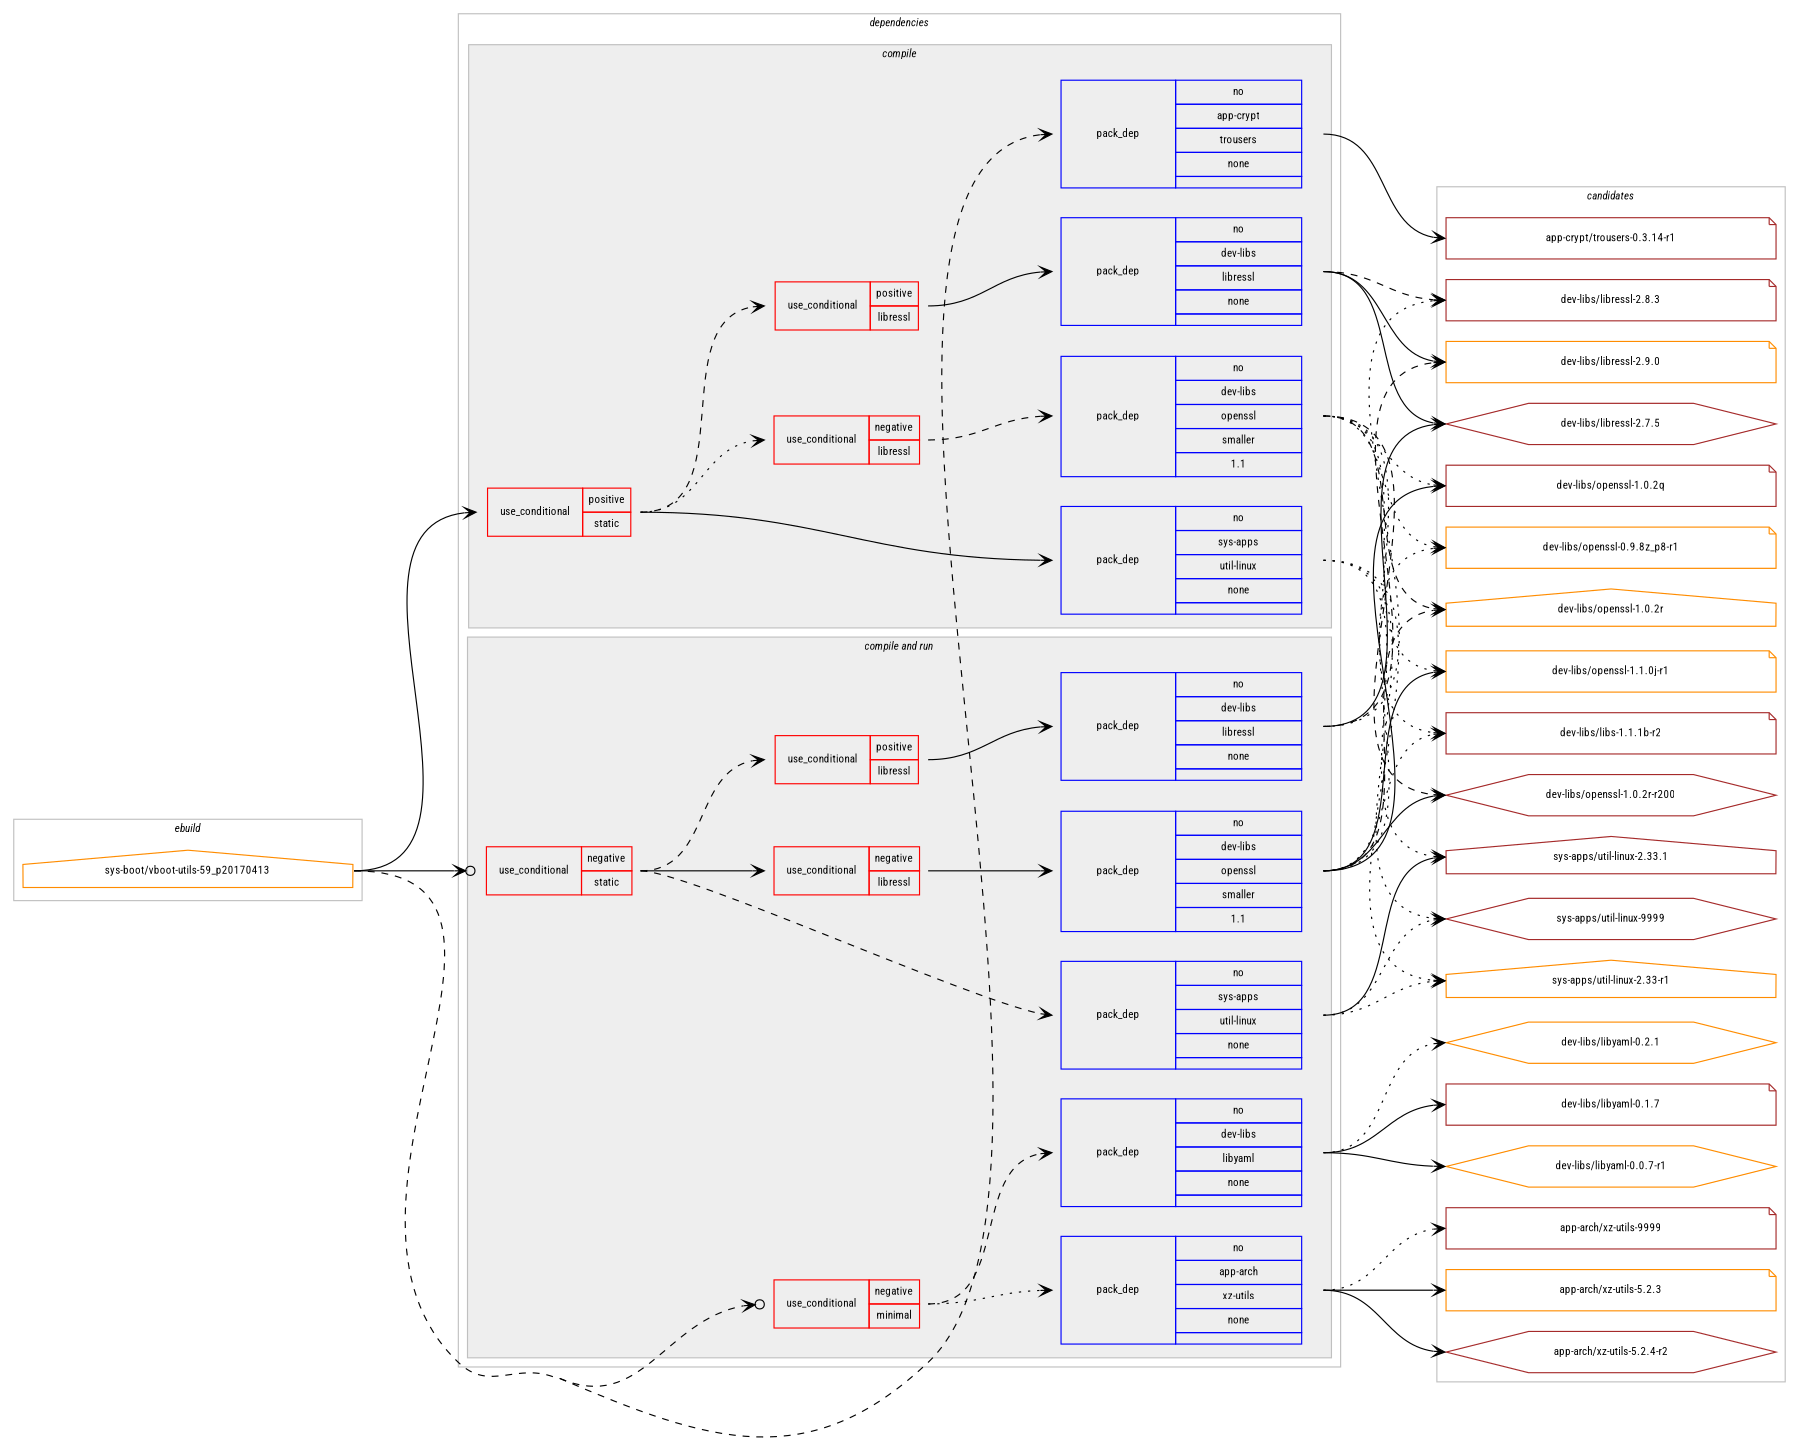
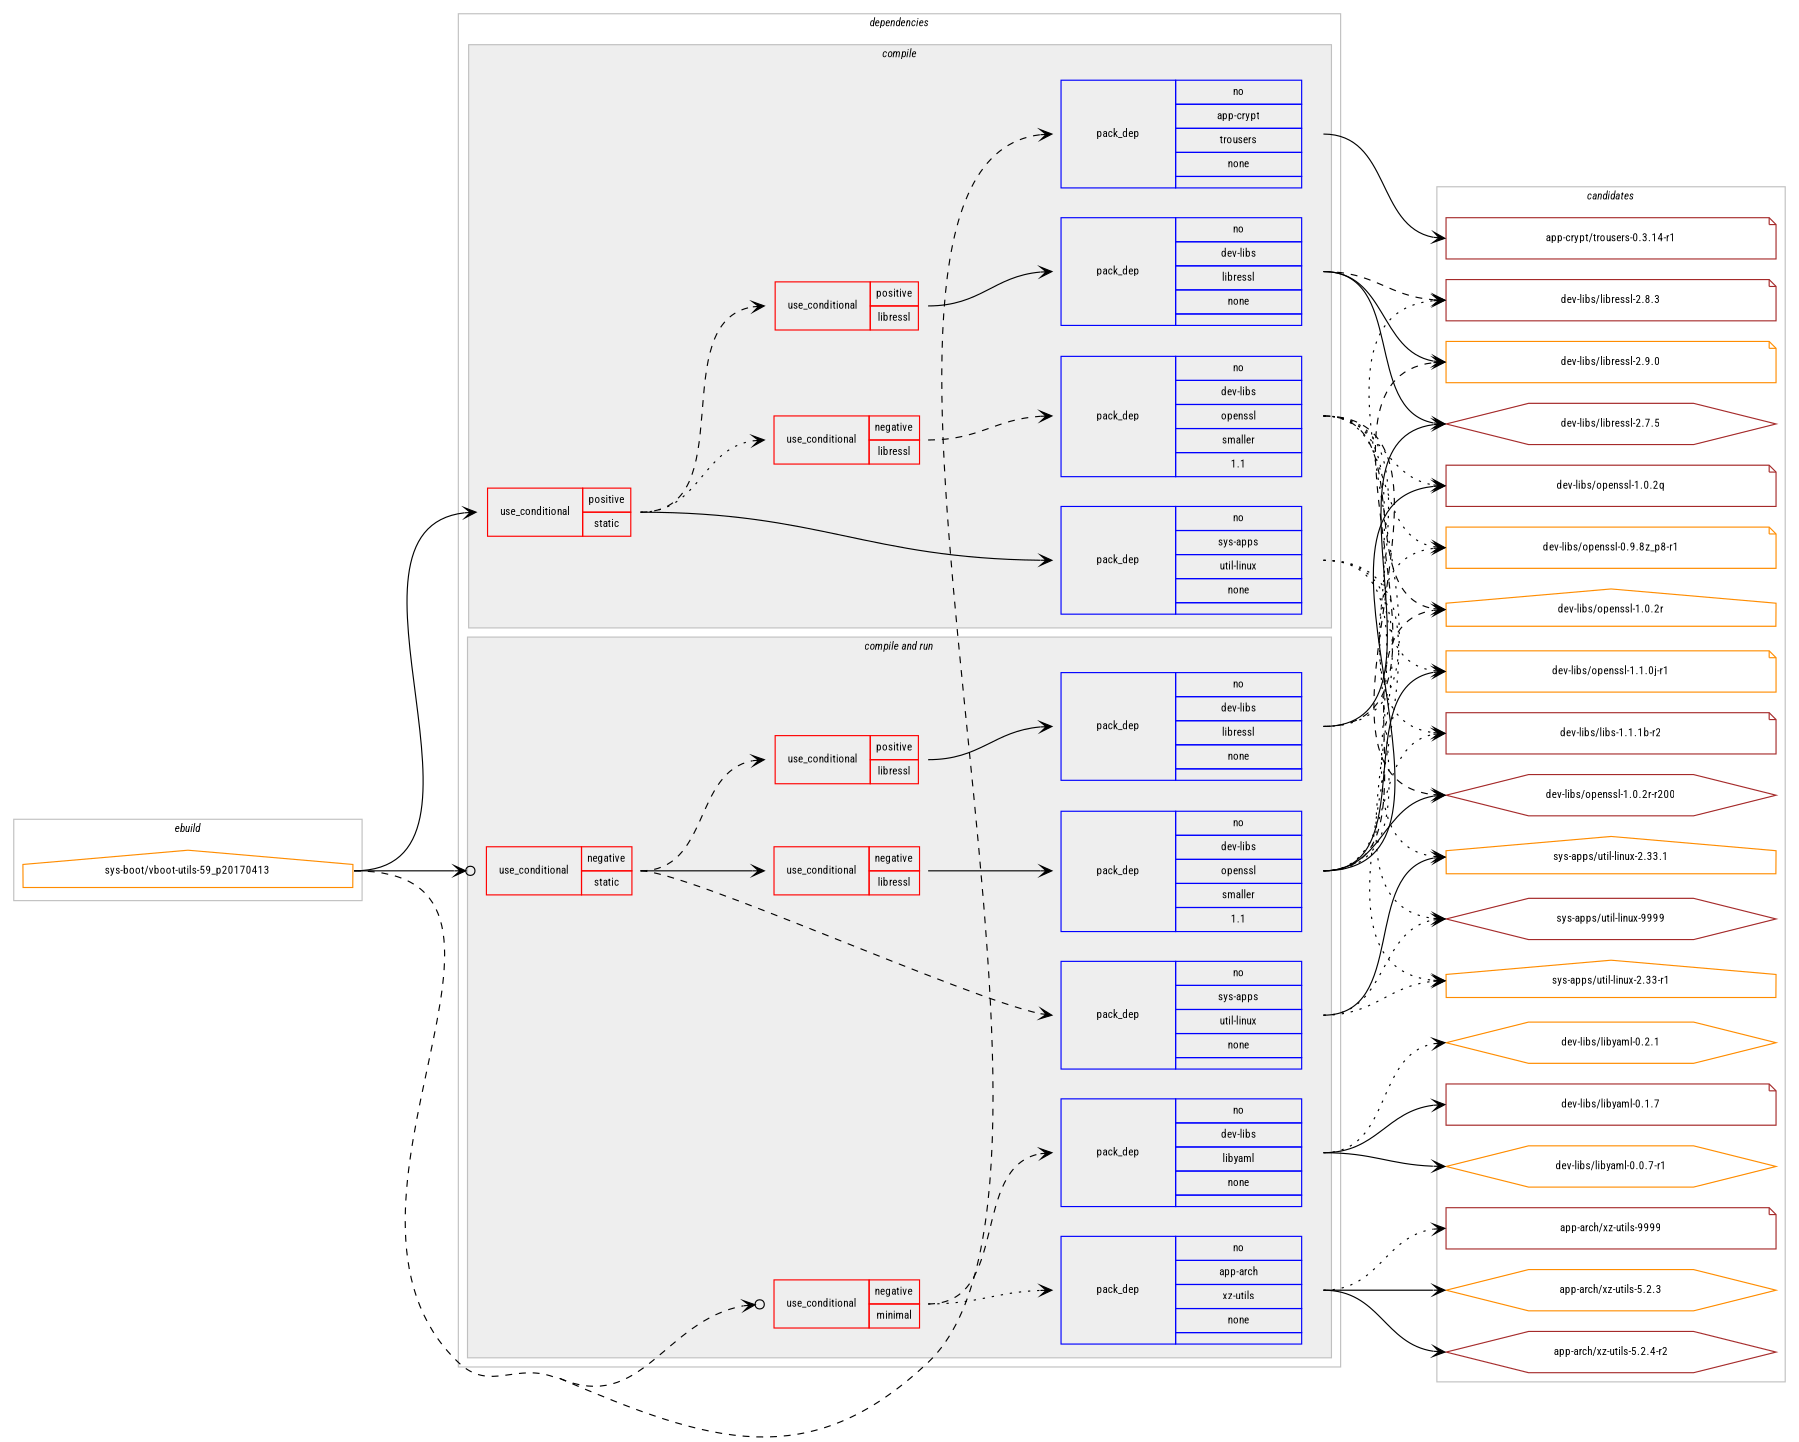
node "sys-apps/util-linux-2.33.1": color brown -> darkorange
node "app-arch/xz-utils-5.2.3": shape note -> hexagon
